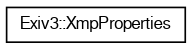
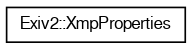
node "Exiv3::XmpProperties": label "Exiv3::XmpProperties" -> "Exiv2::XmpProperties"
